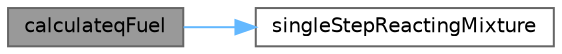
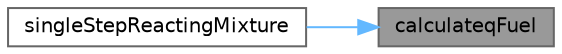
edge "calculateqFuel" -> "singleStepReactingMixture": reversed
